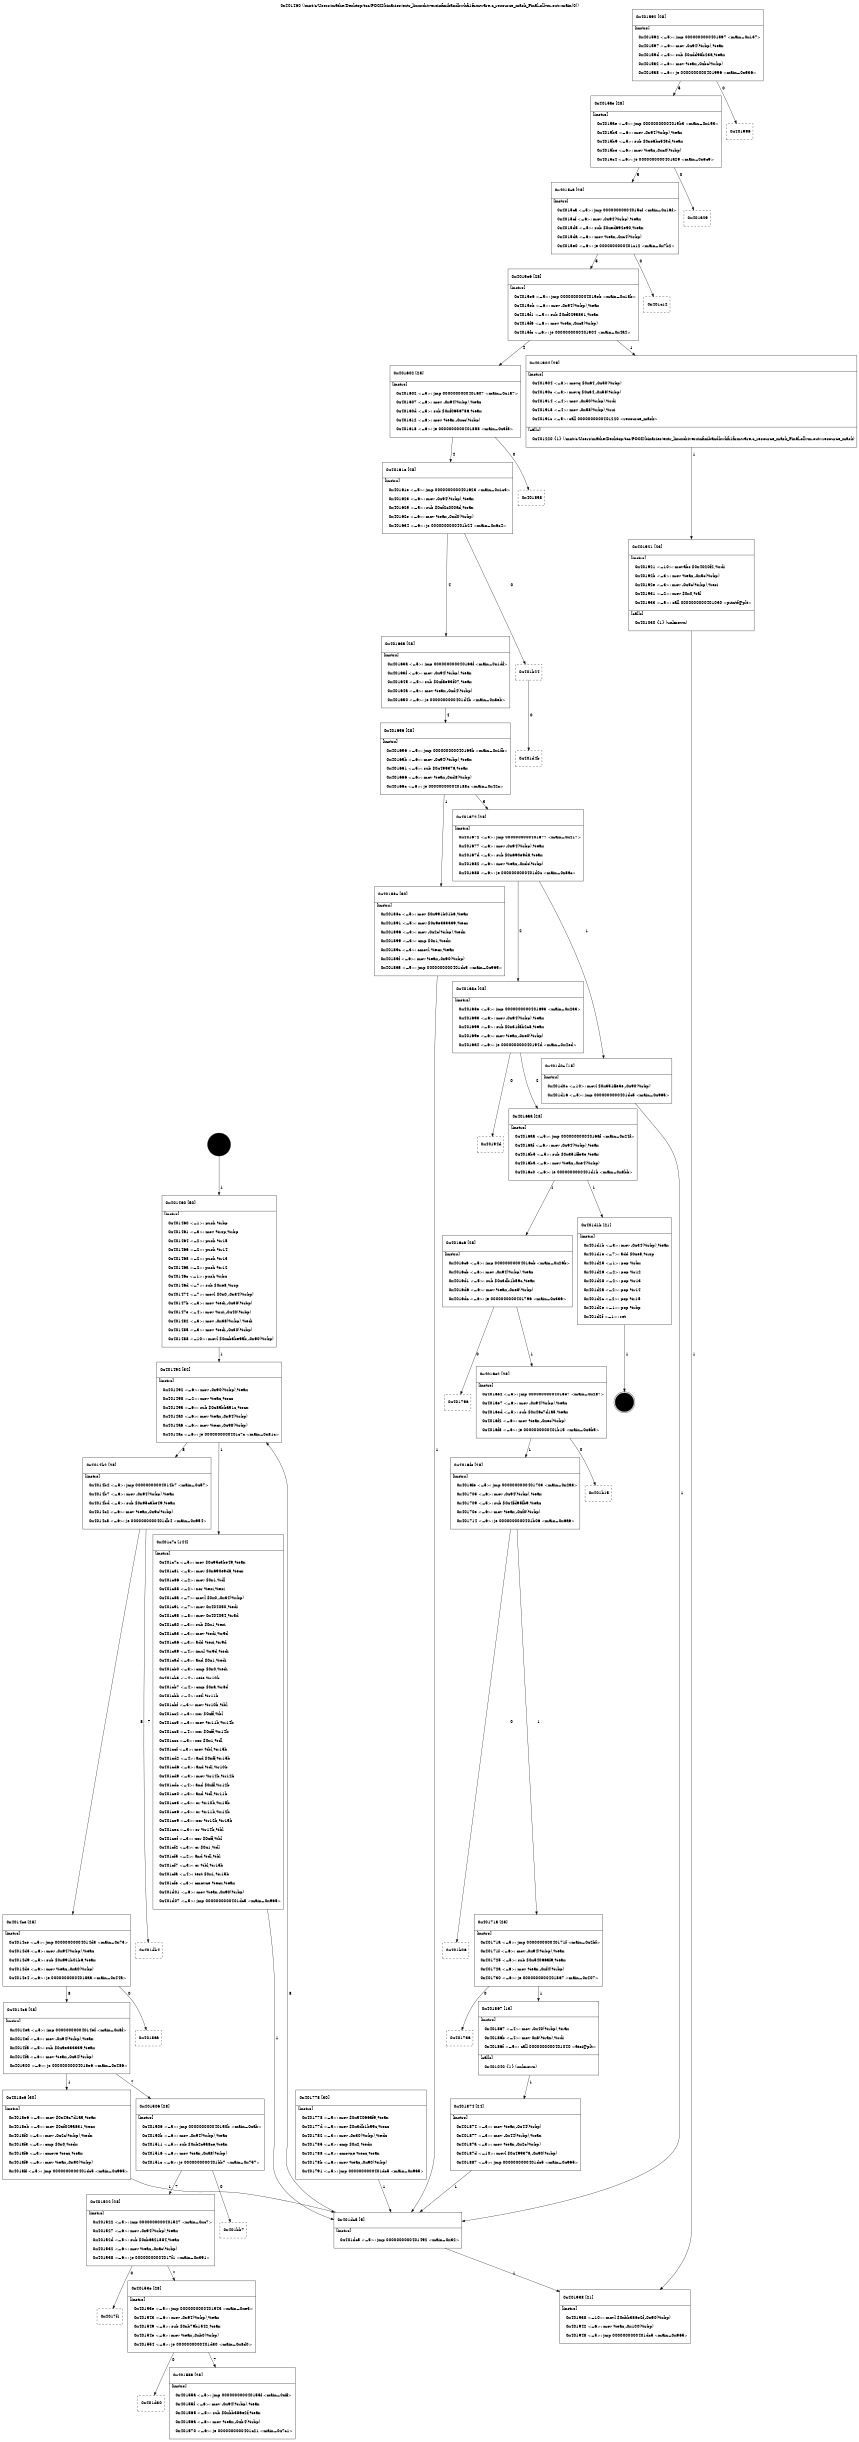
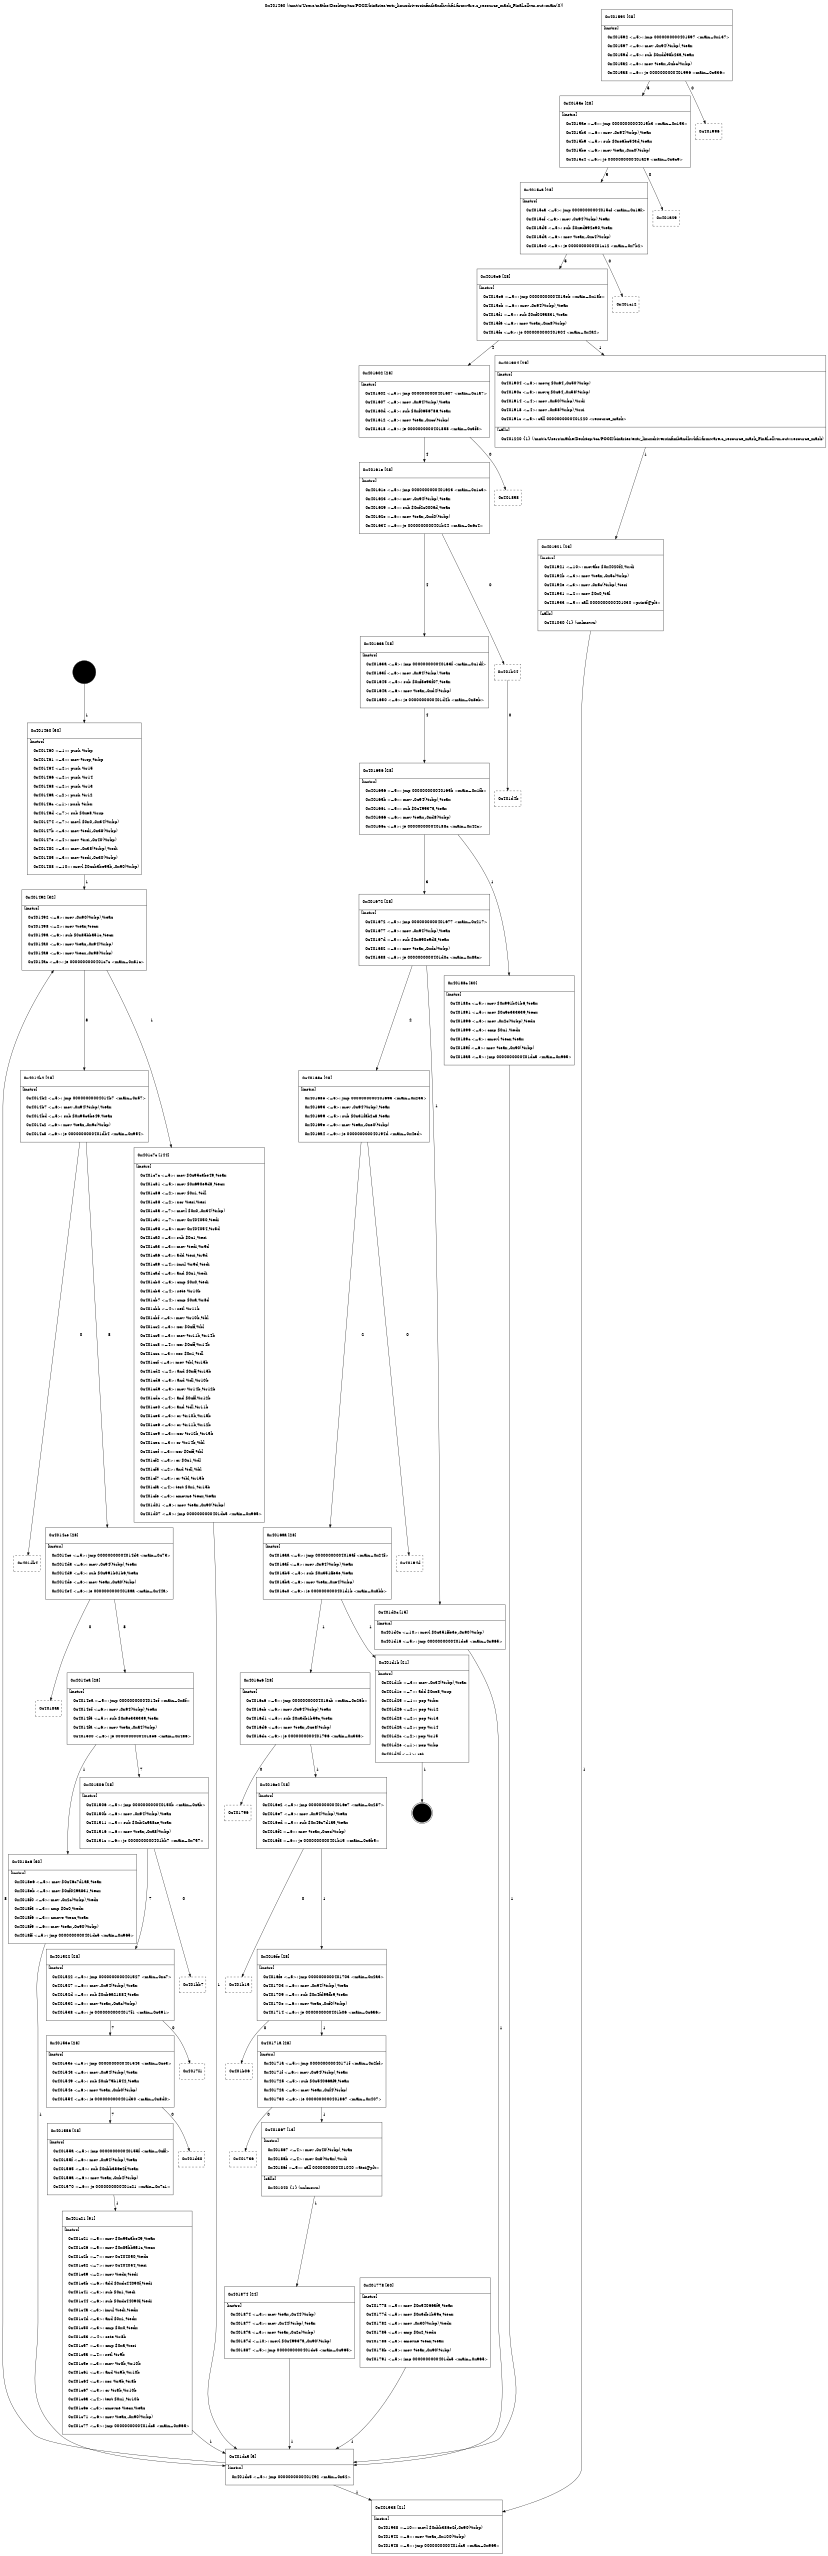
edge "0x4014b2 [28]" -> "0x401db4": label " 7" -> " 0"
node "0x401c21 [91]": added
